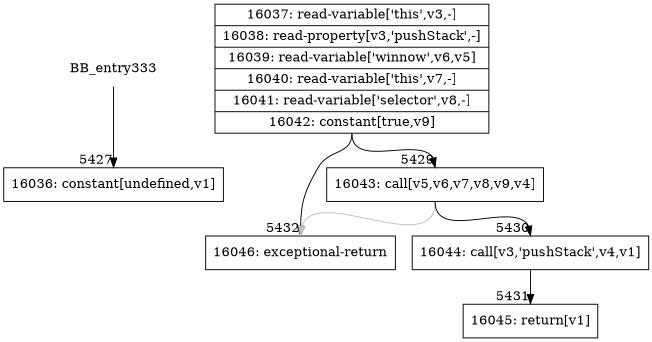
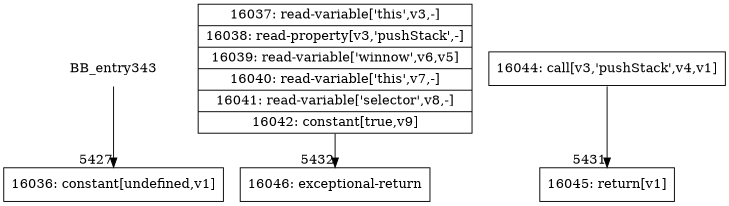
node "BB_entry333": label "BB_entry333" -> "BB_entry343"
node "16043: call[v5,v6,v7,v8,v9,v4]": removed
